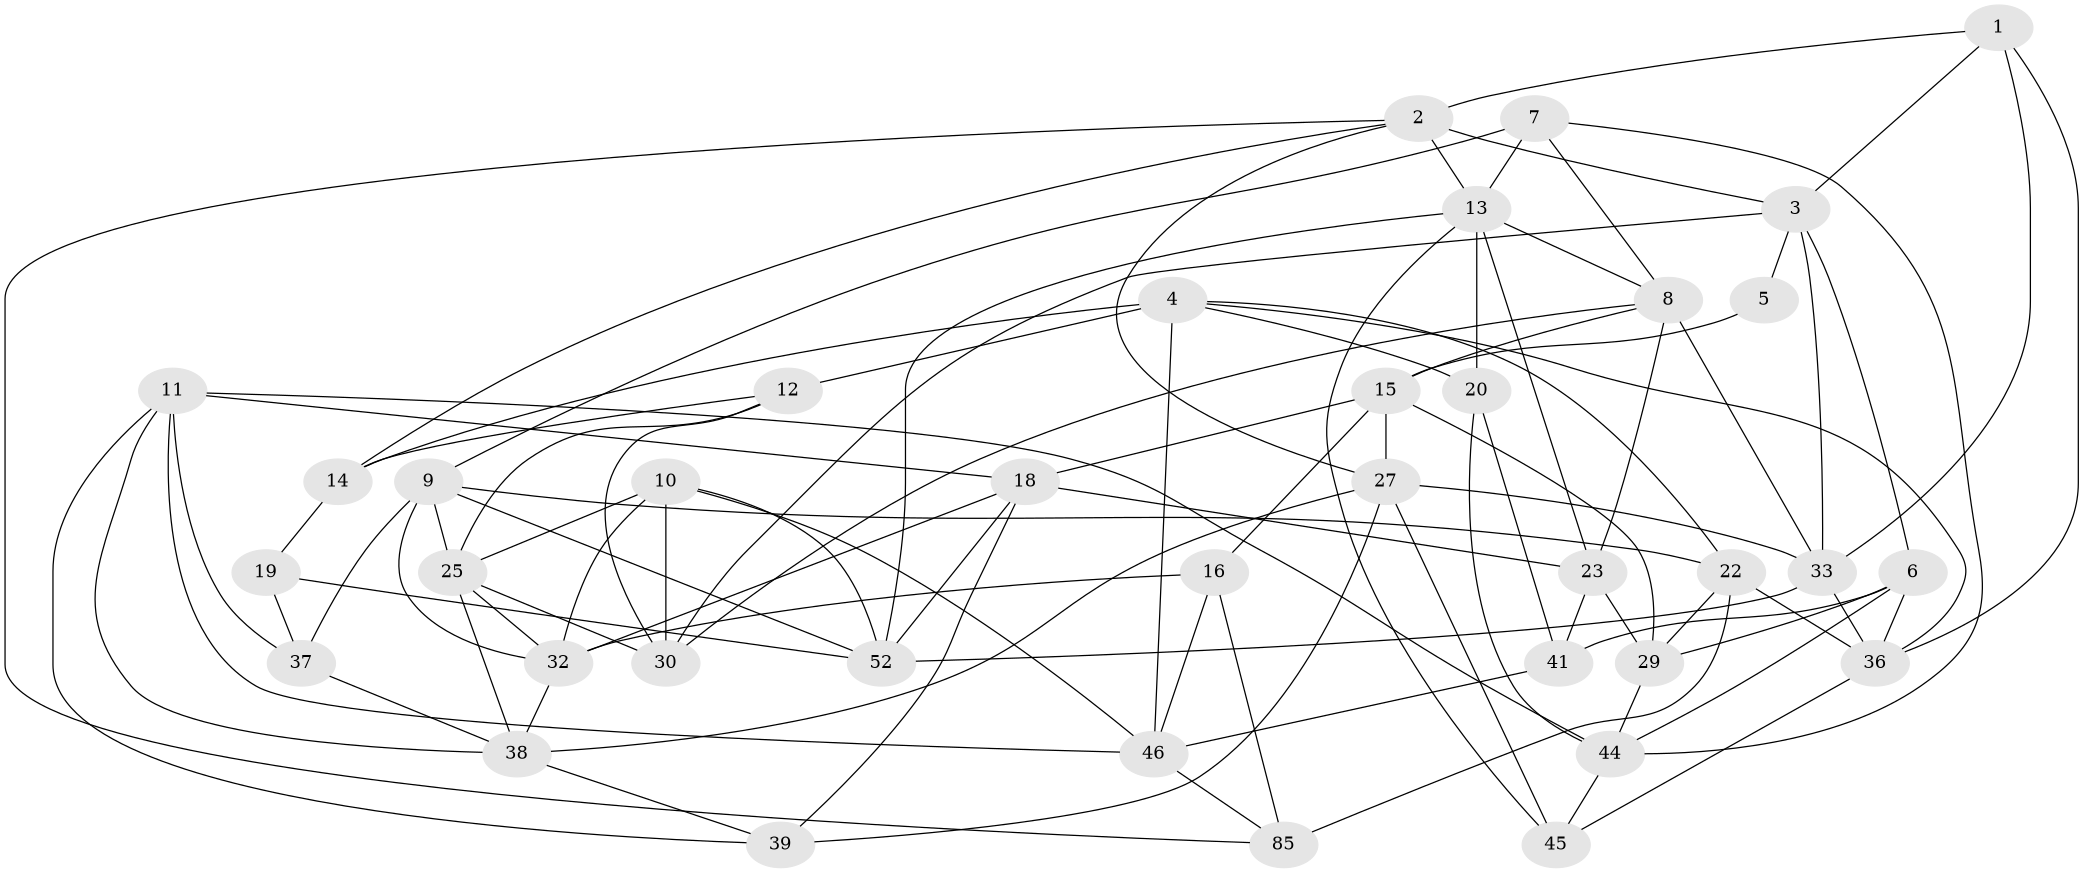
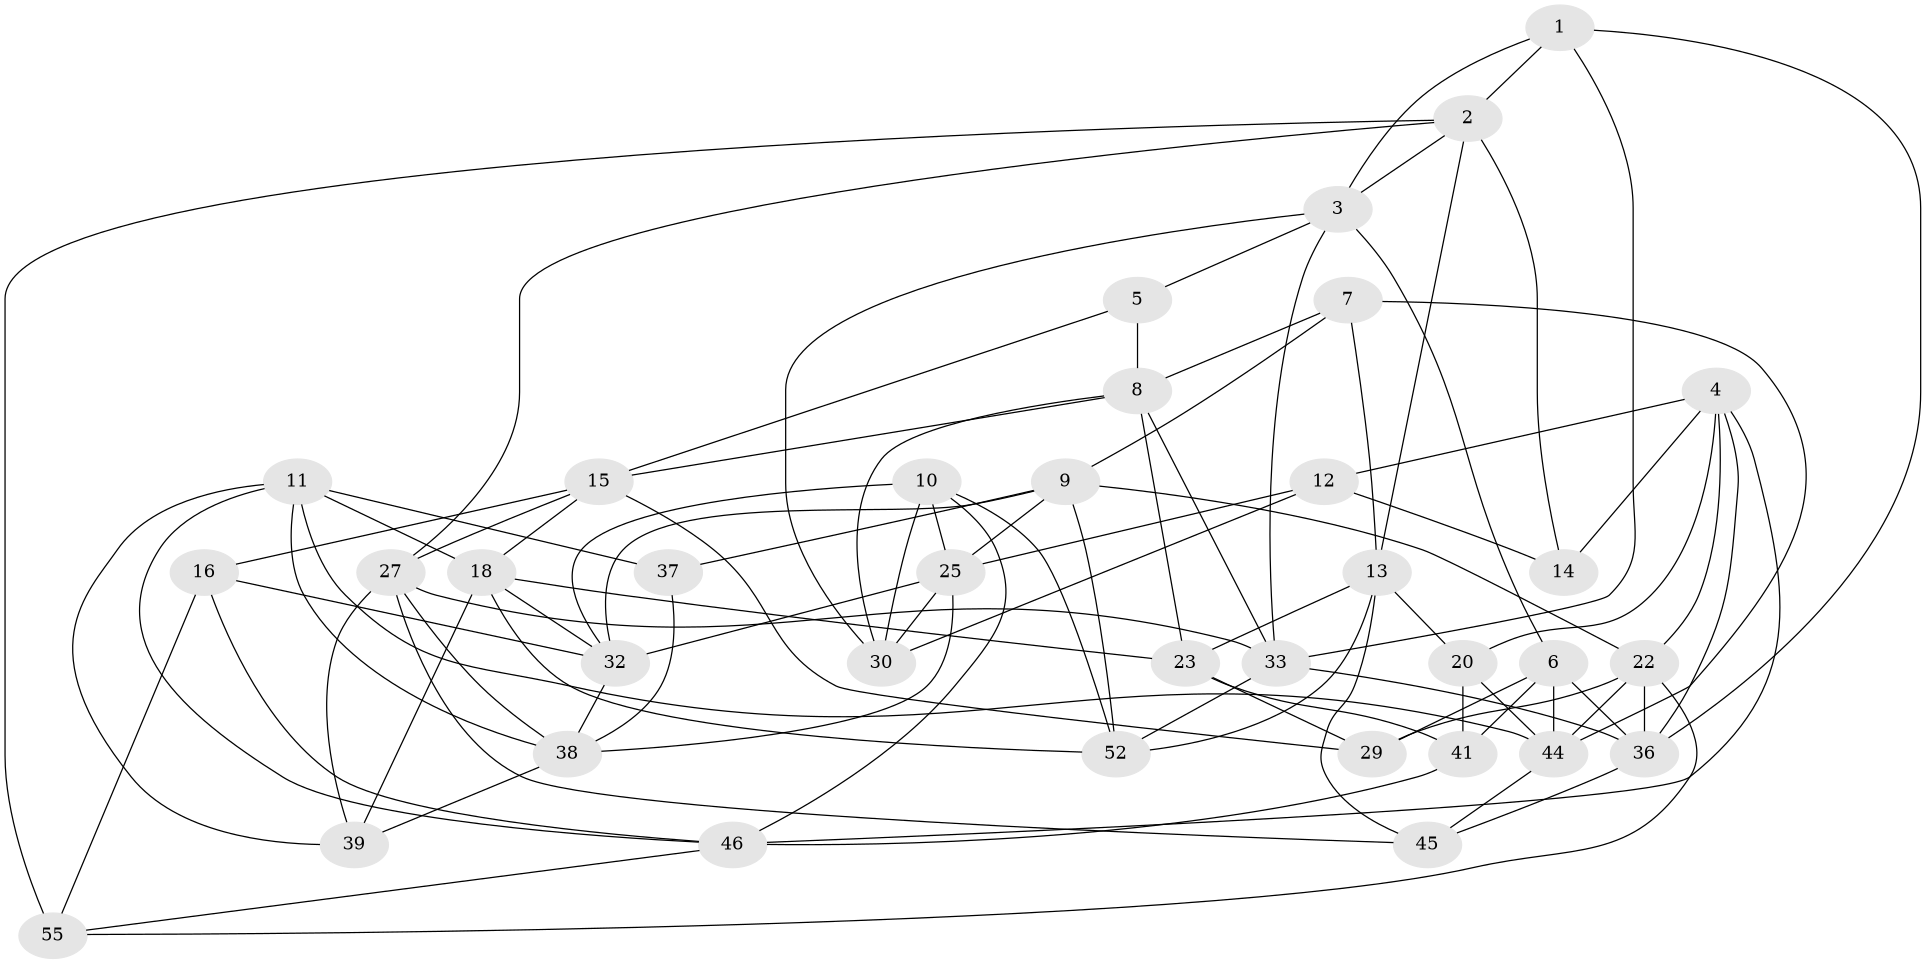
edge "13" -- "8": now "5" -- "8"
node "19": removed
edge "29" -- "44": now "22" -- "44"
node "85": label "85" -> "55"
